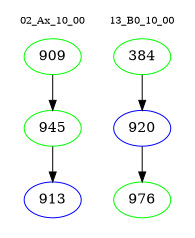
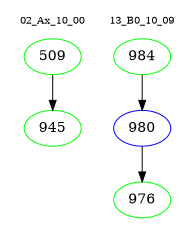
cluster "13_B0_10_00": label "13_B0_10_00" -> "13_B0_10_09"
node "909": label "909" -> "509"
node "384": label "384" -> "984"
node "920": label "920" -> "980"
node "913": removed
